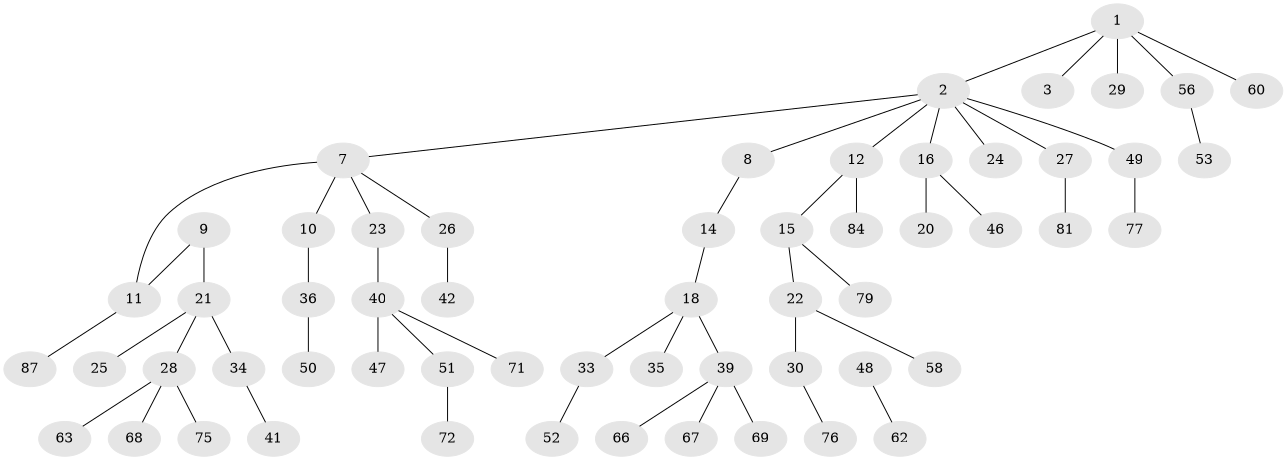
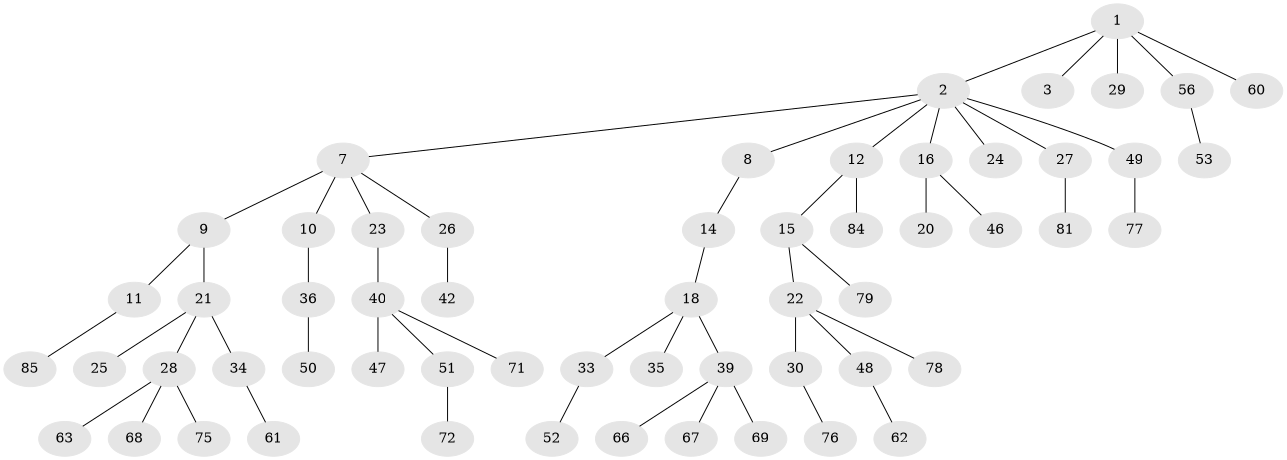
edge "7" -- "11": now "7" -- "9"
edge "22" -- "48": added
node "87": label "87" -> "85"
node "58": label "58" -> "78"
node "41": label "41" -> "61"
